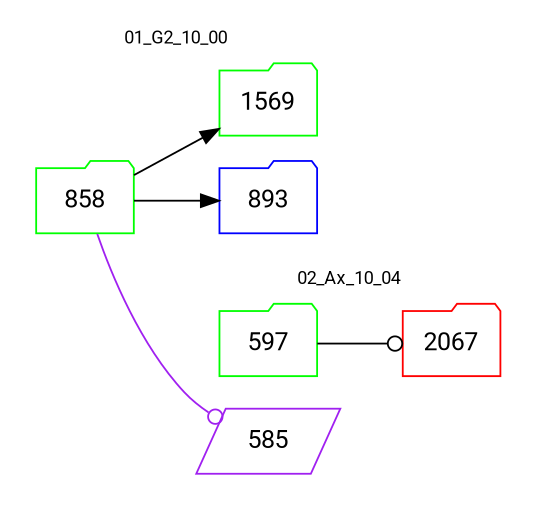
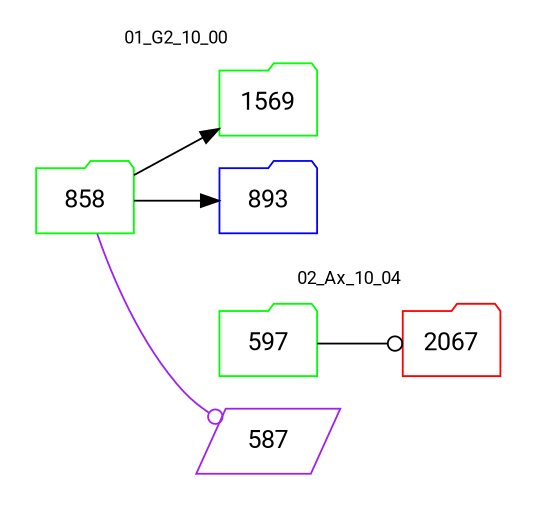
node "585": label "585" -> "587"
